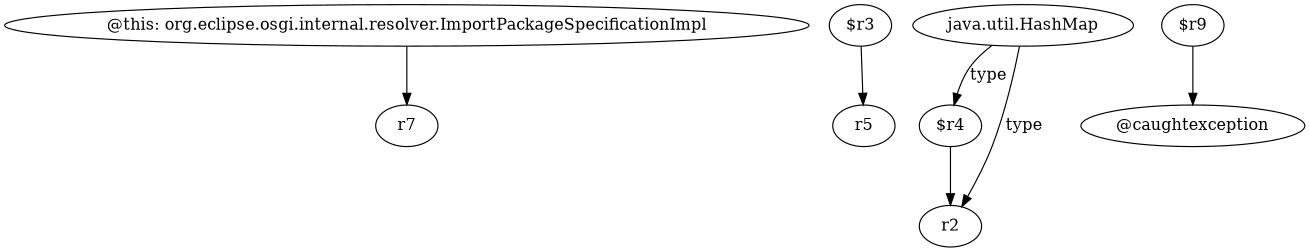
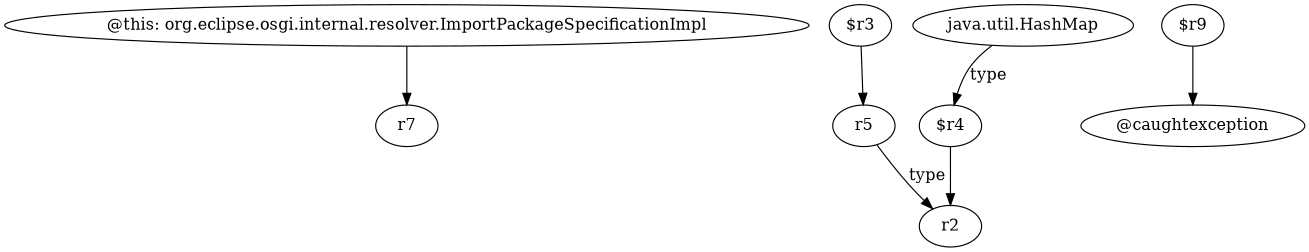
edge "java.util.HashMap" -> "r2": now "r5" -> "r2"
